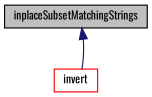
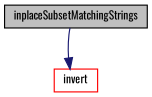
edge "invert" -> "inplaceSubsetMatchingStrings": reversed
